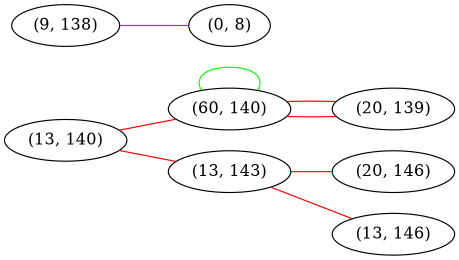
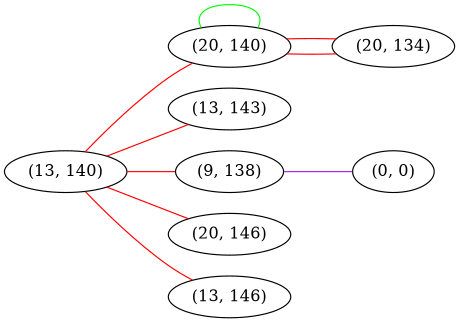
node "(0, 8)": label "(0, 8)" -> "(0, 0)"
node "(60, 140)": label "(60, 140)" -> "(20, 140)"
node "(20, 139)": label "(20, 139)" -> "(20, 134)"
edge "(13, 140)" -- "(9, 138)": added
edge "(13, 143)" -- "(20, 146)": now "(13, 140)" -- "(20, 146)"
edge "(13, 143)" -- "(13, 146)": now "(13, 140)" -- "(13, 146)"
